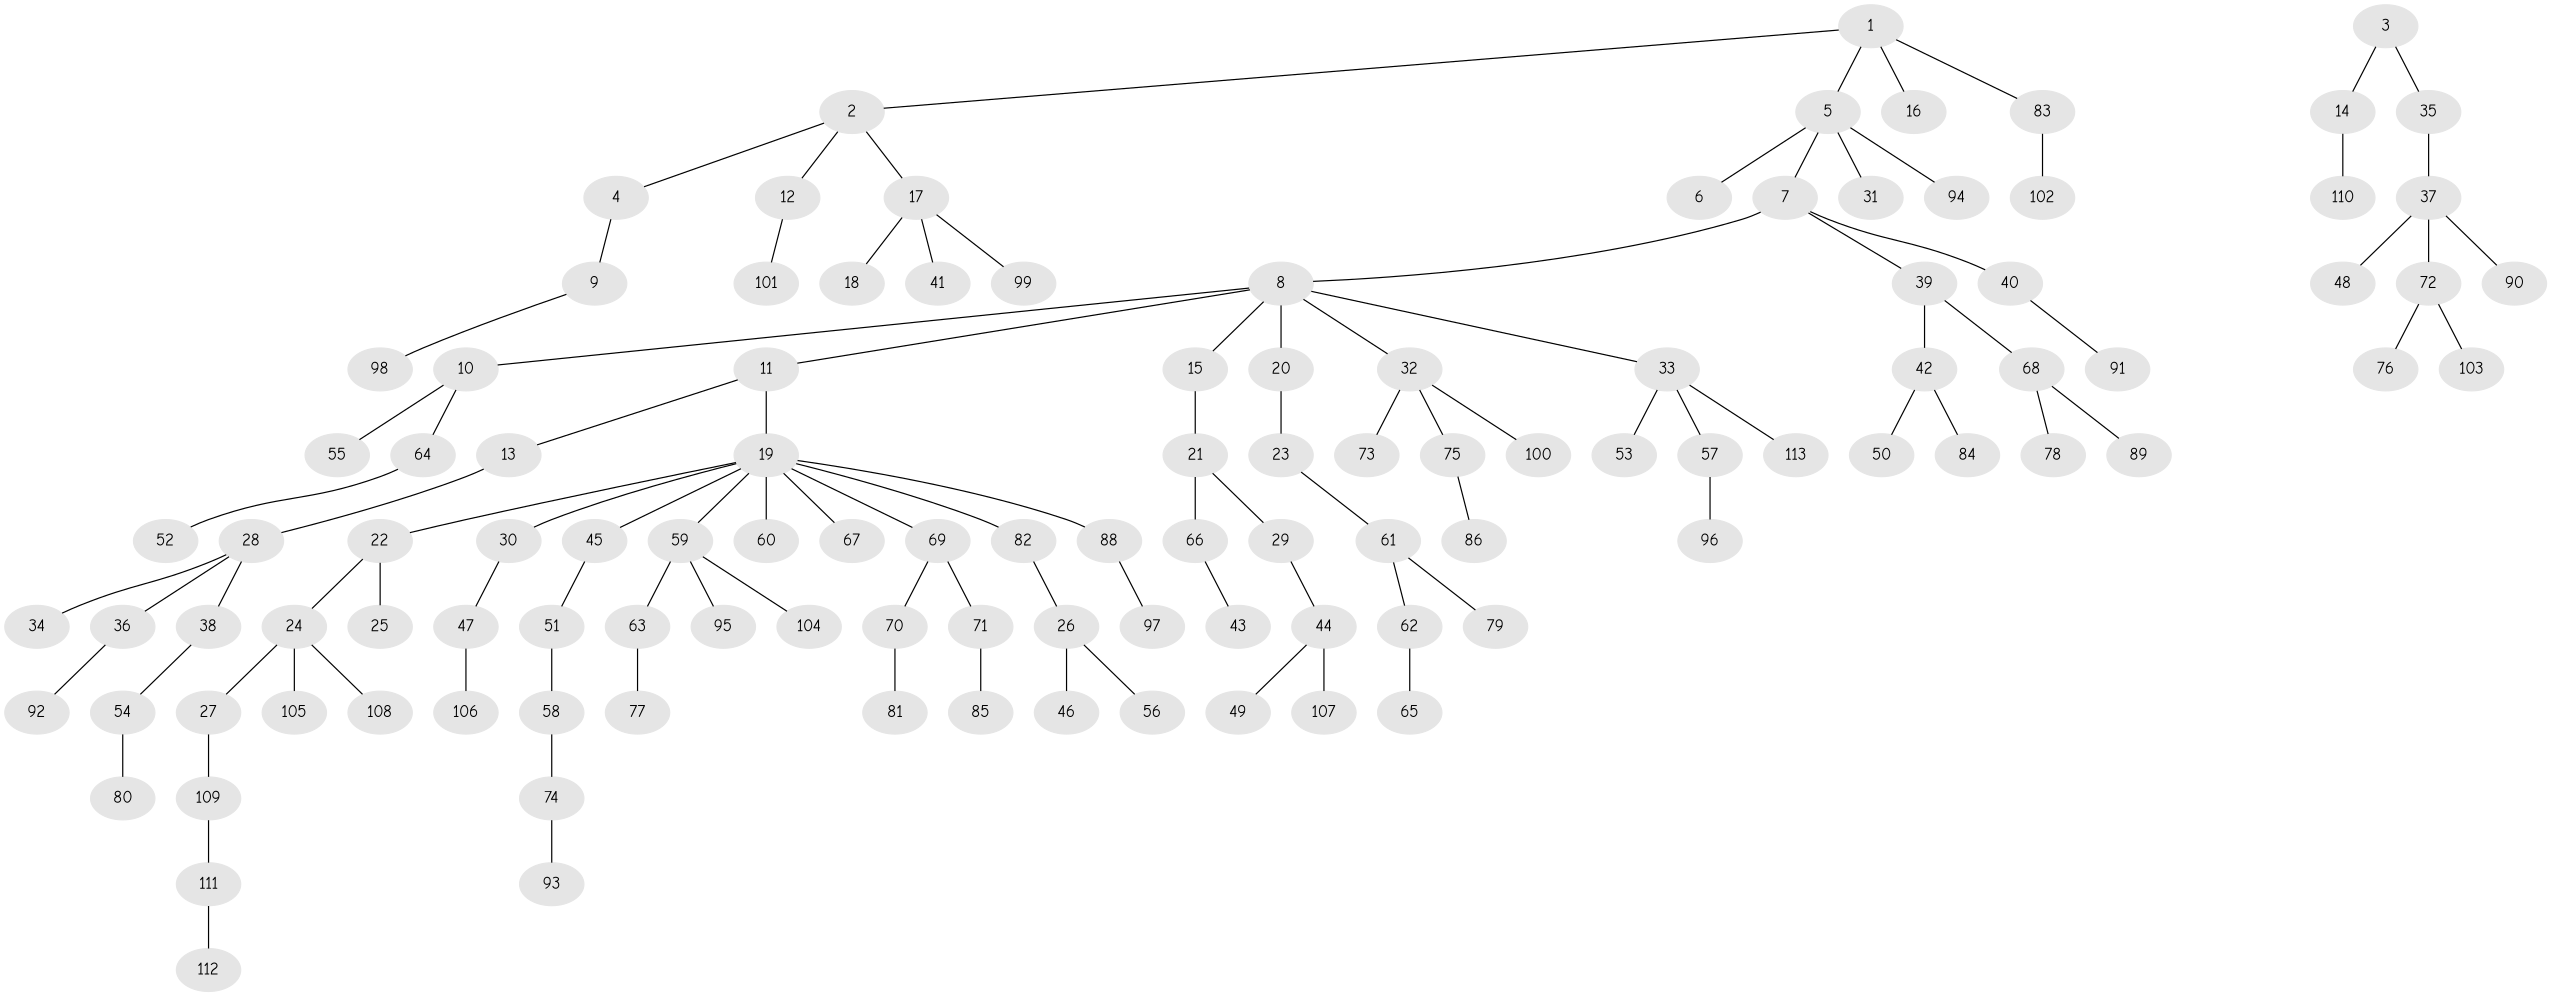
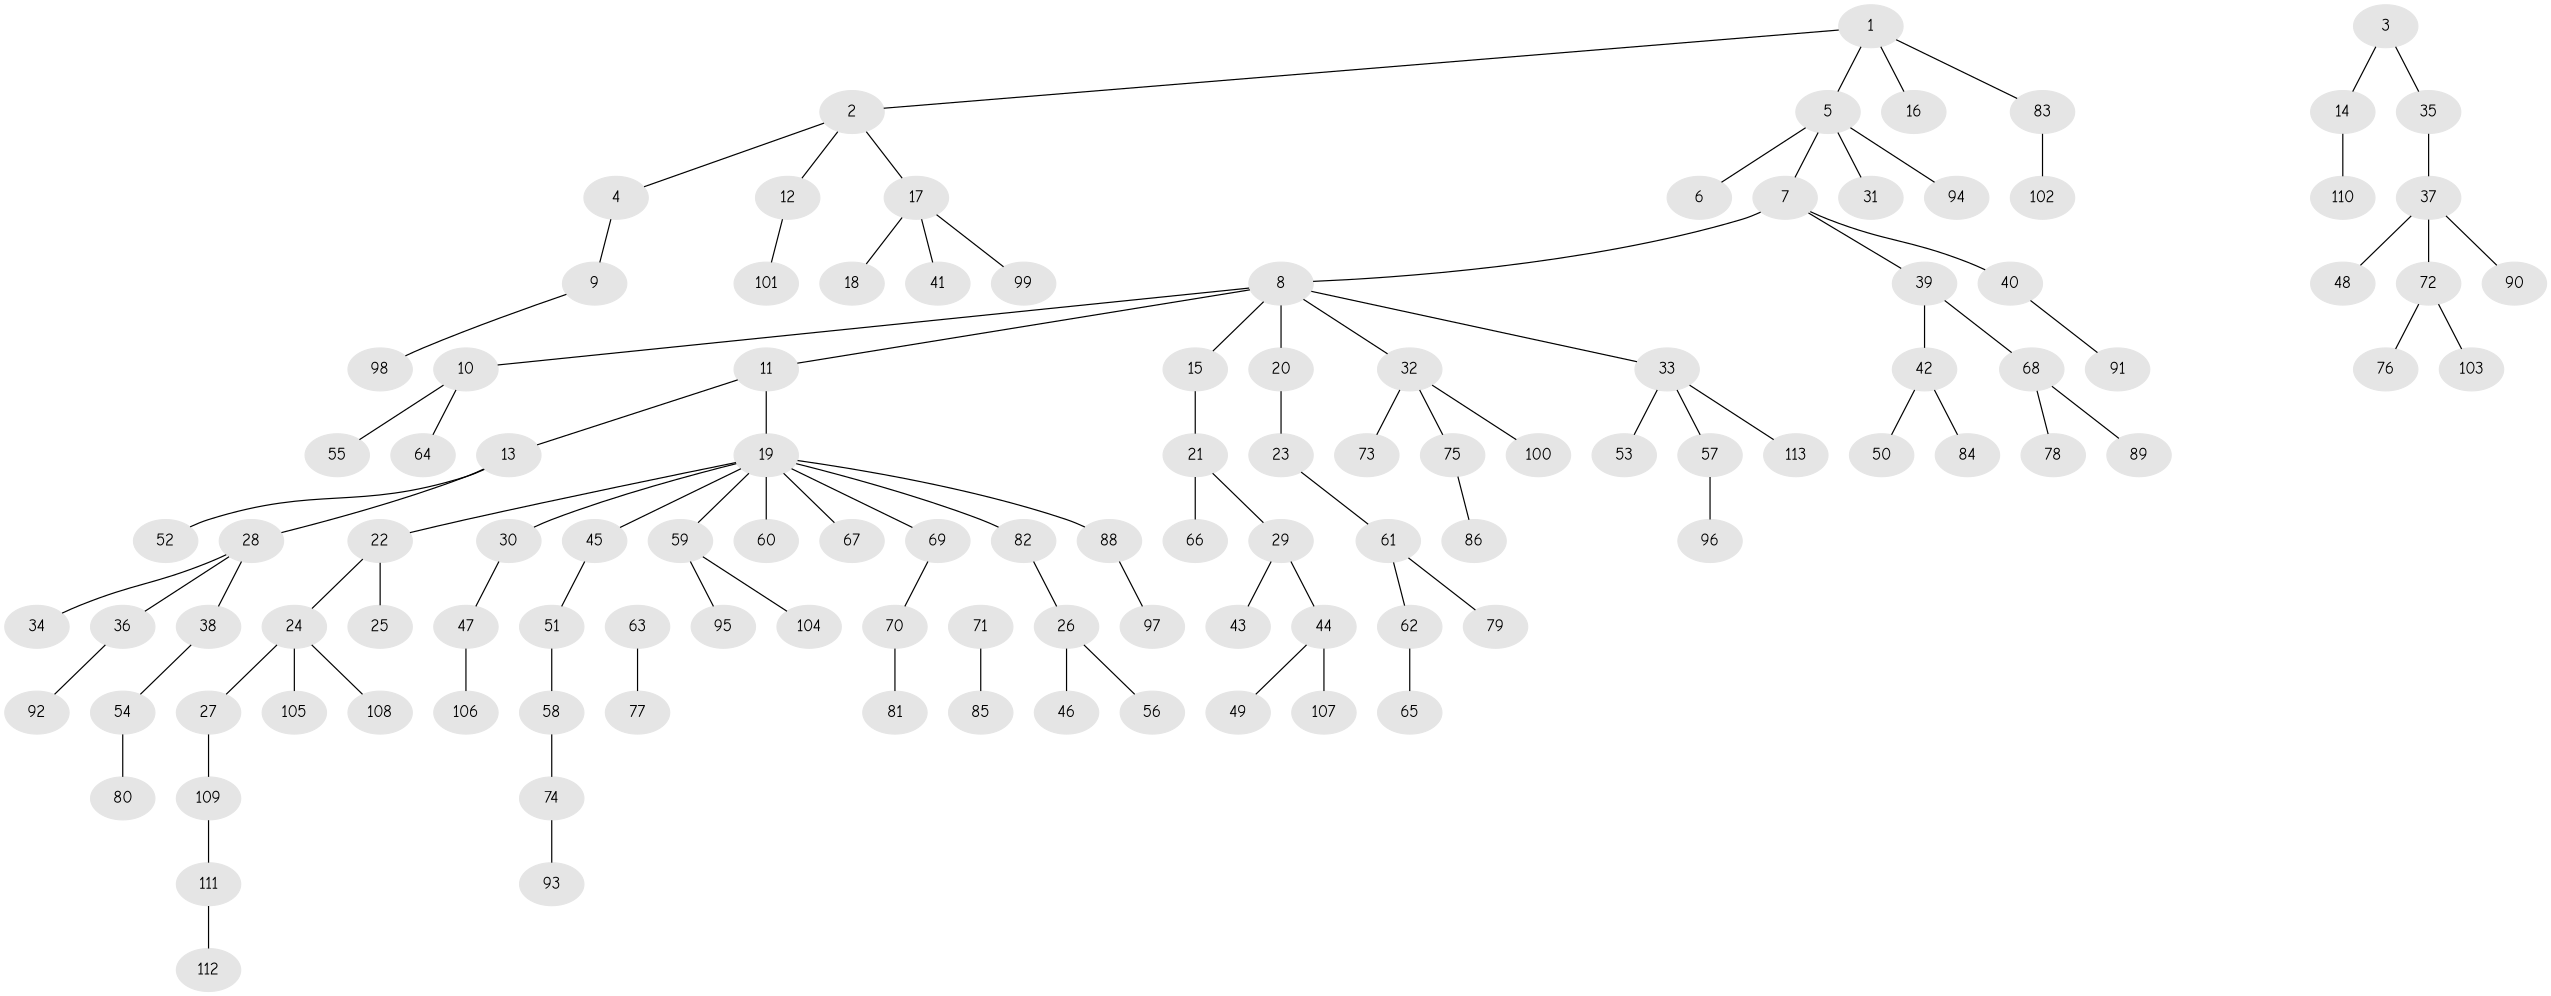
edge "64" -- "52": now "13" -- "52"
edge "59" -- "63": removed
edge "69" -- "71": removed
edge "66" -- "43": now "29" -- "43"
